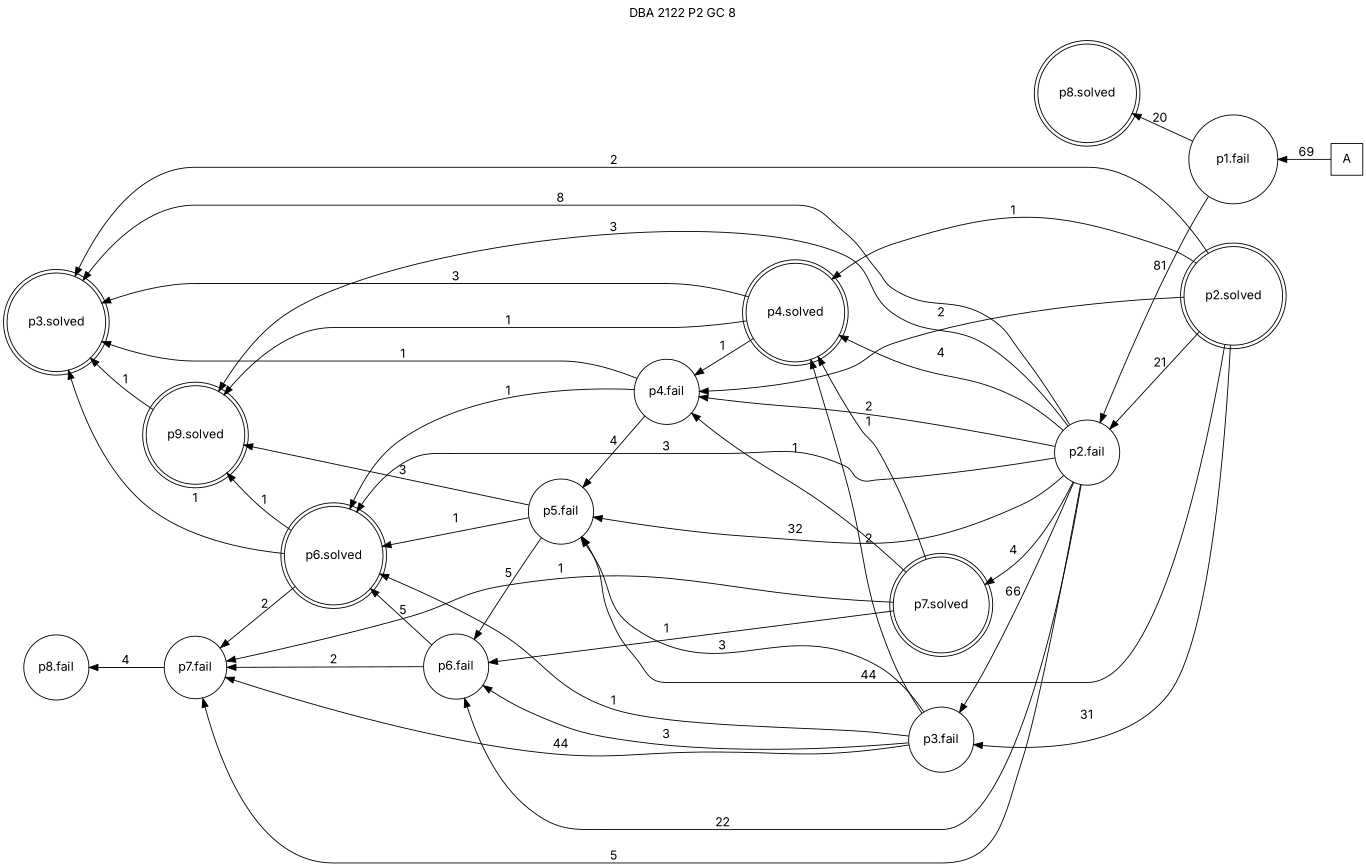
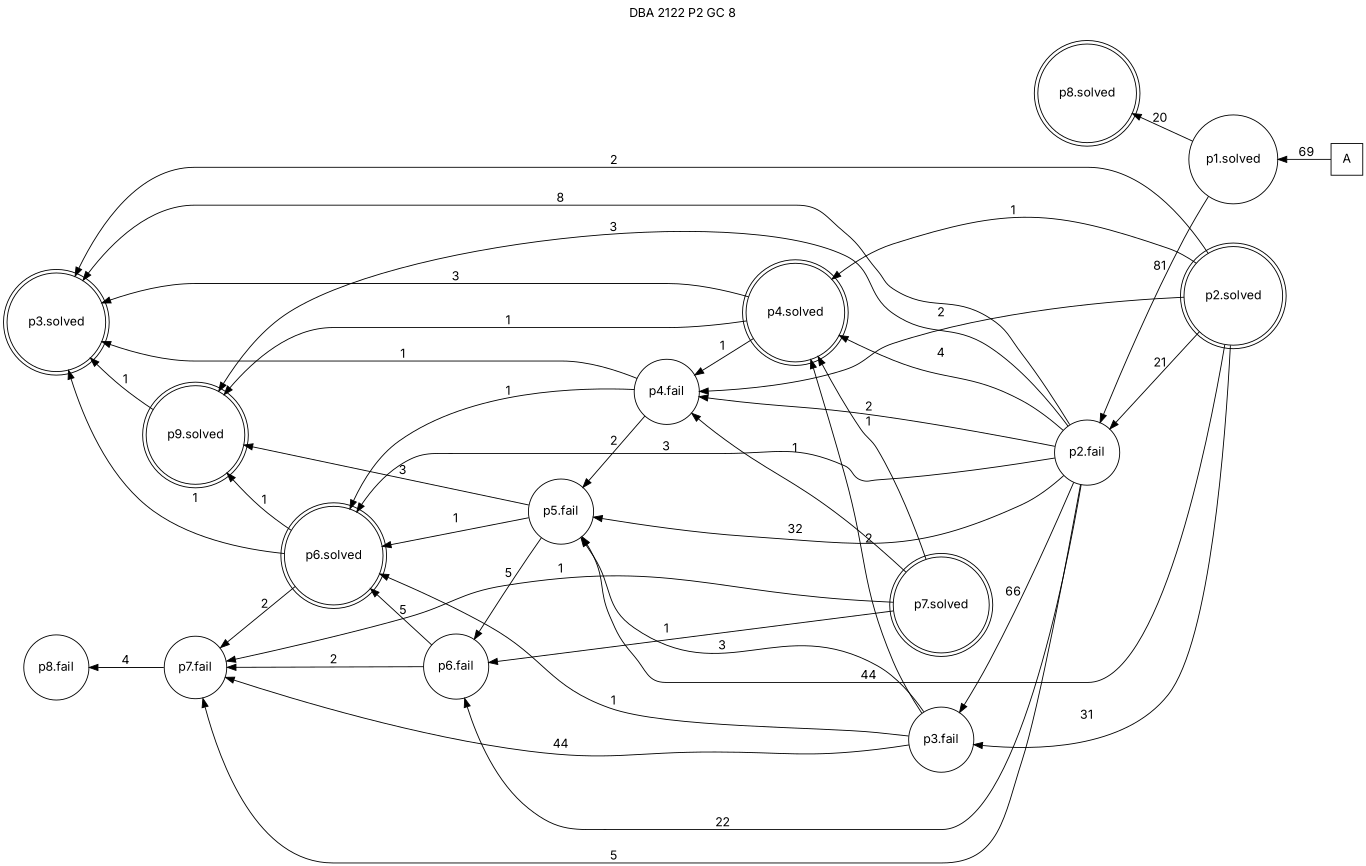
node "p1.fail": label "p1.fail" -> "p1.solved"
edge "p4.fail" -> "p5.fail": label "4" -> "2"
edge "p2.fail" -> "p7.solved": removed, label "4"
edge "p3.fail" -> "p6.fail": removed, label "3"
